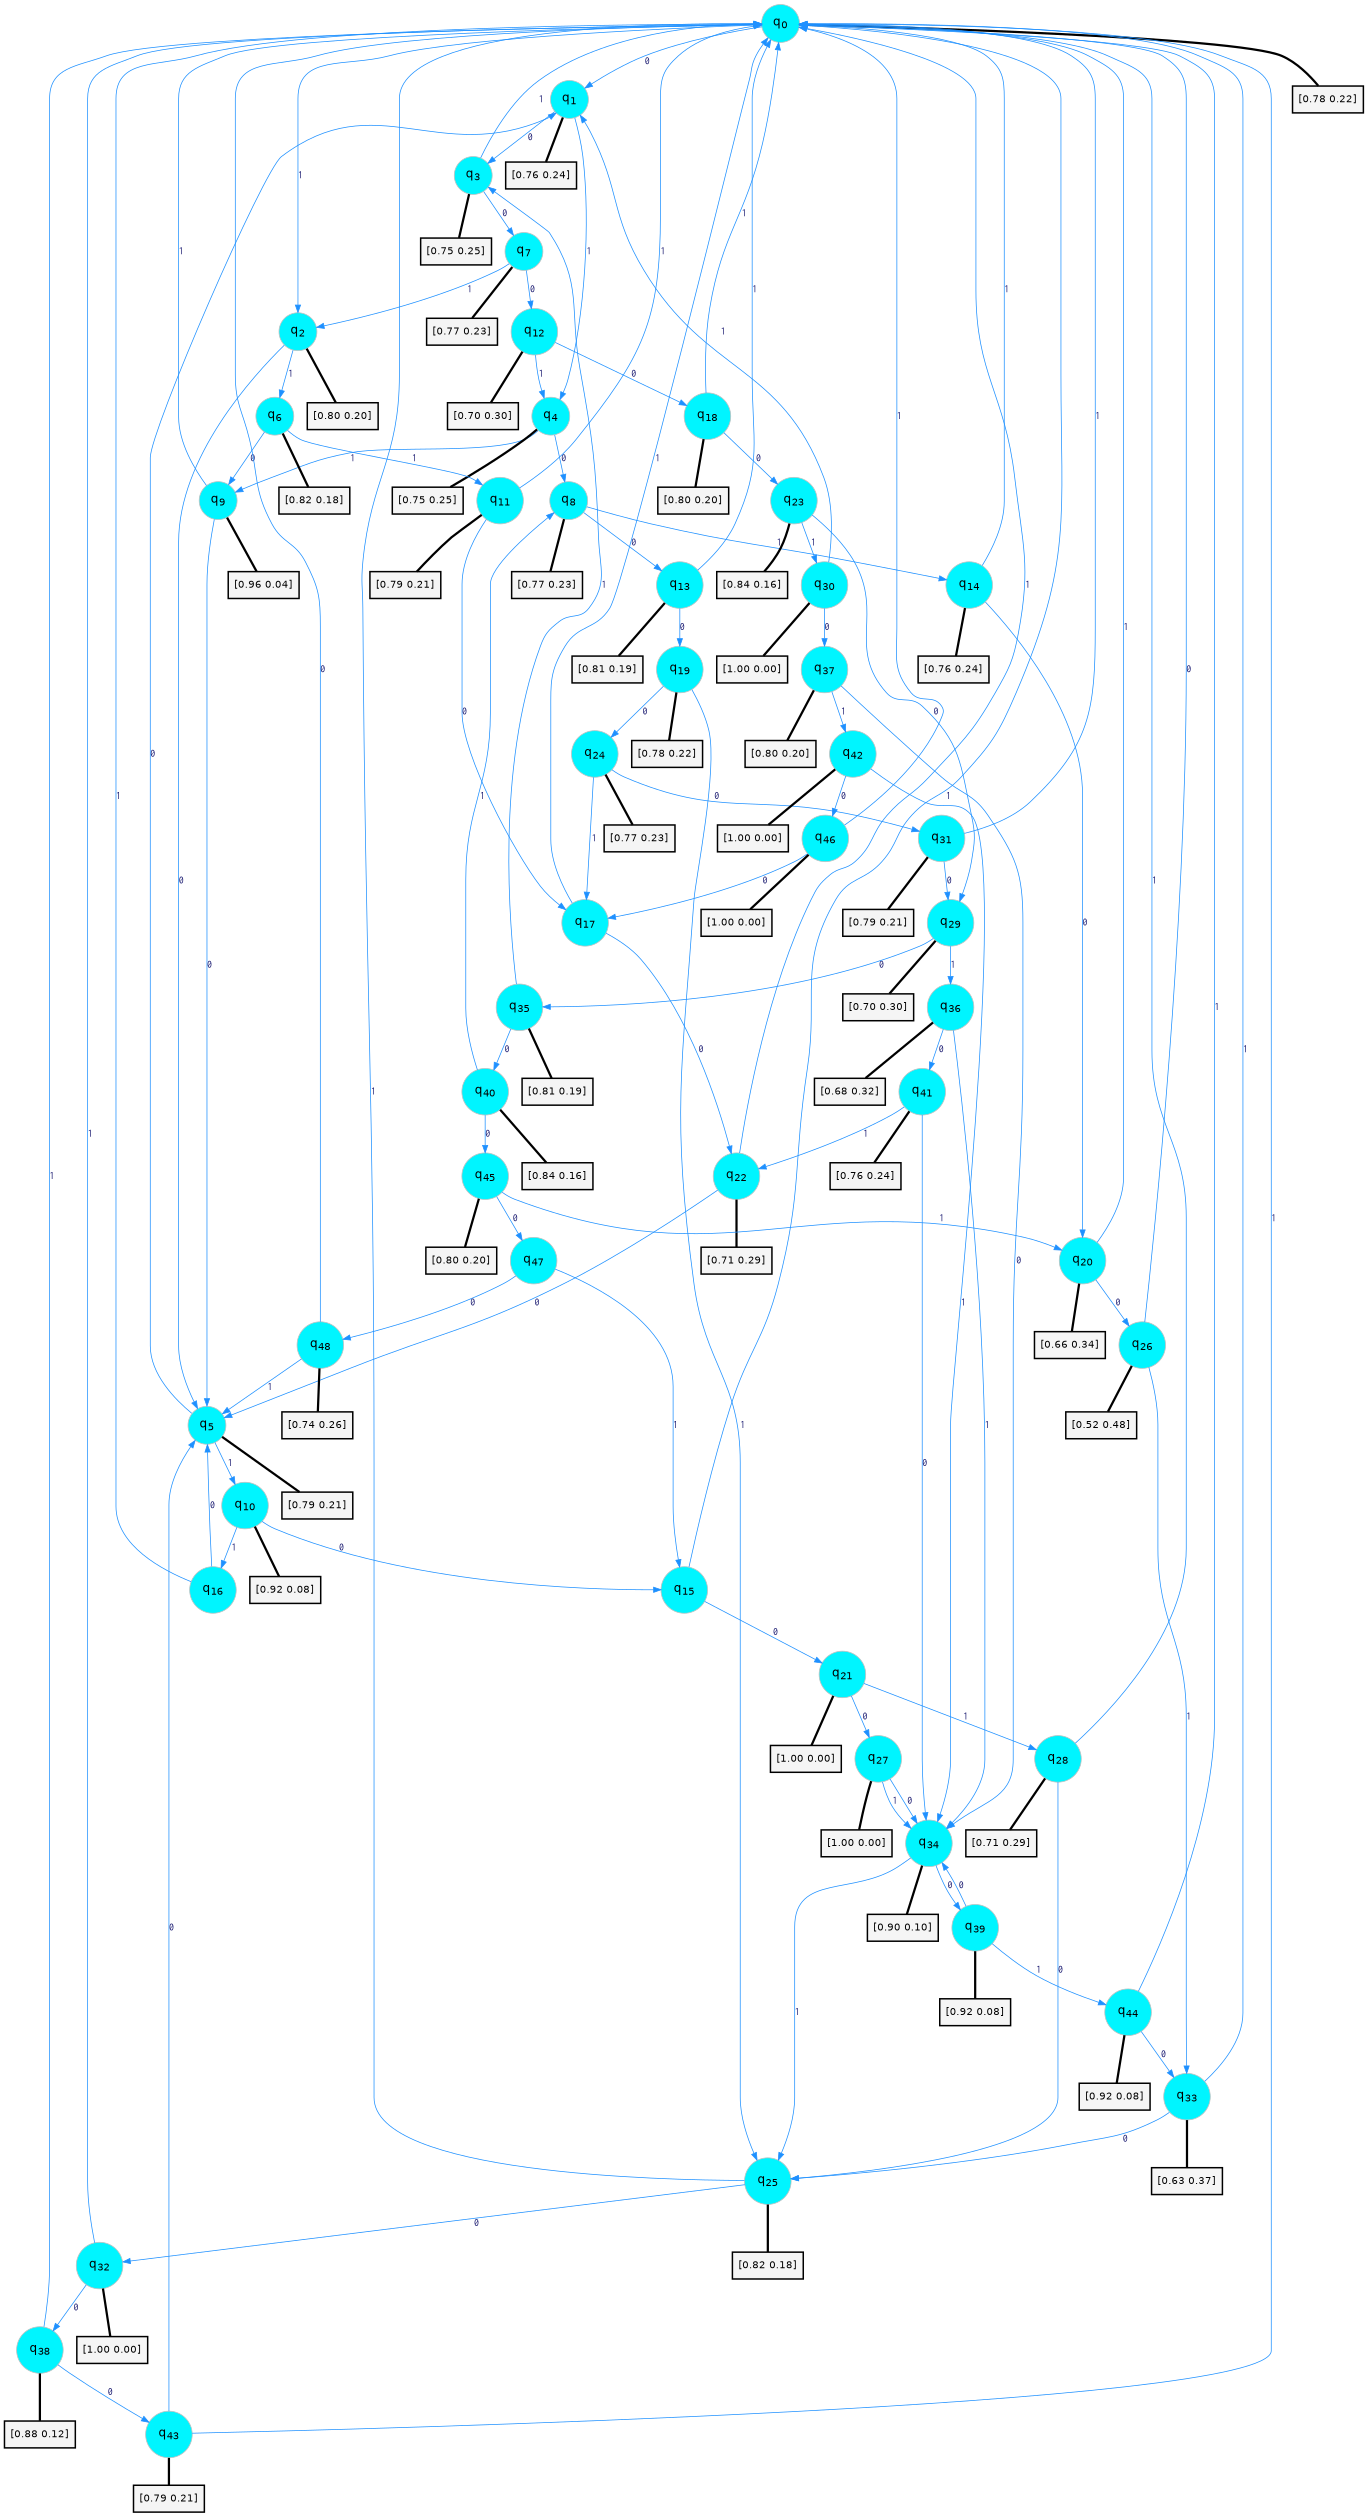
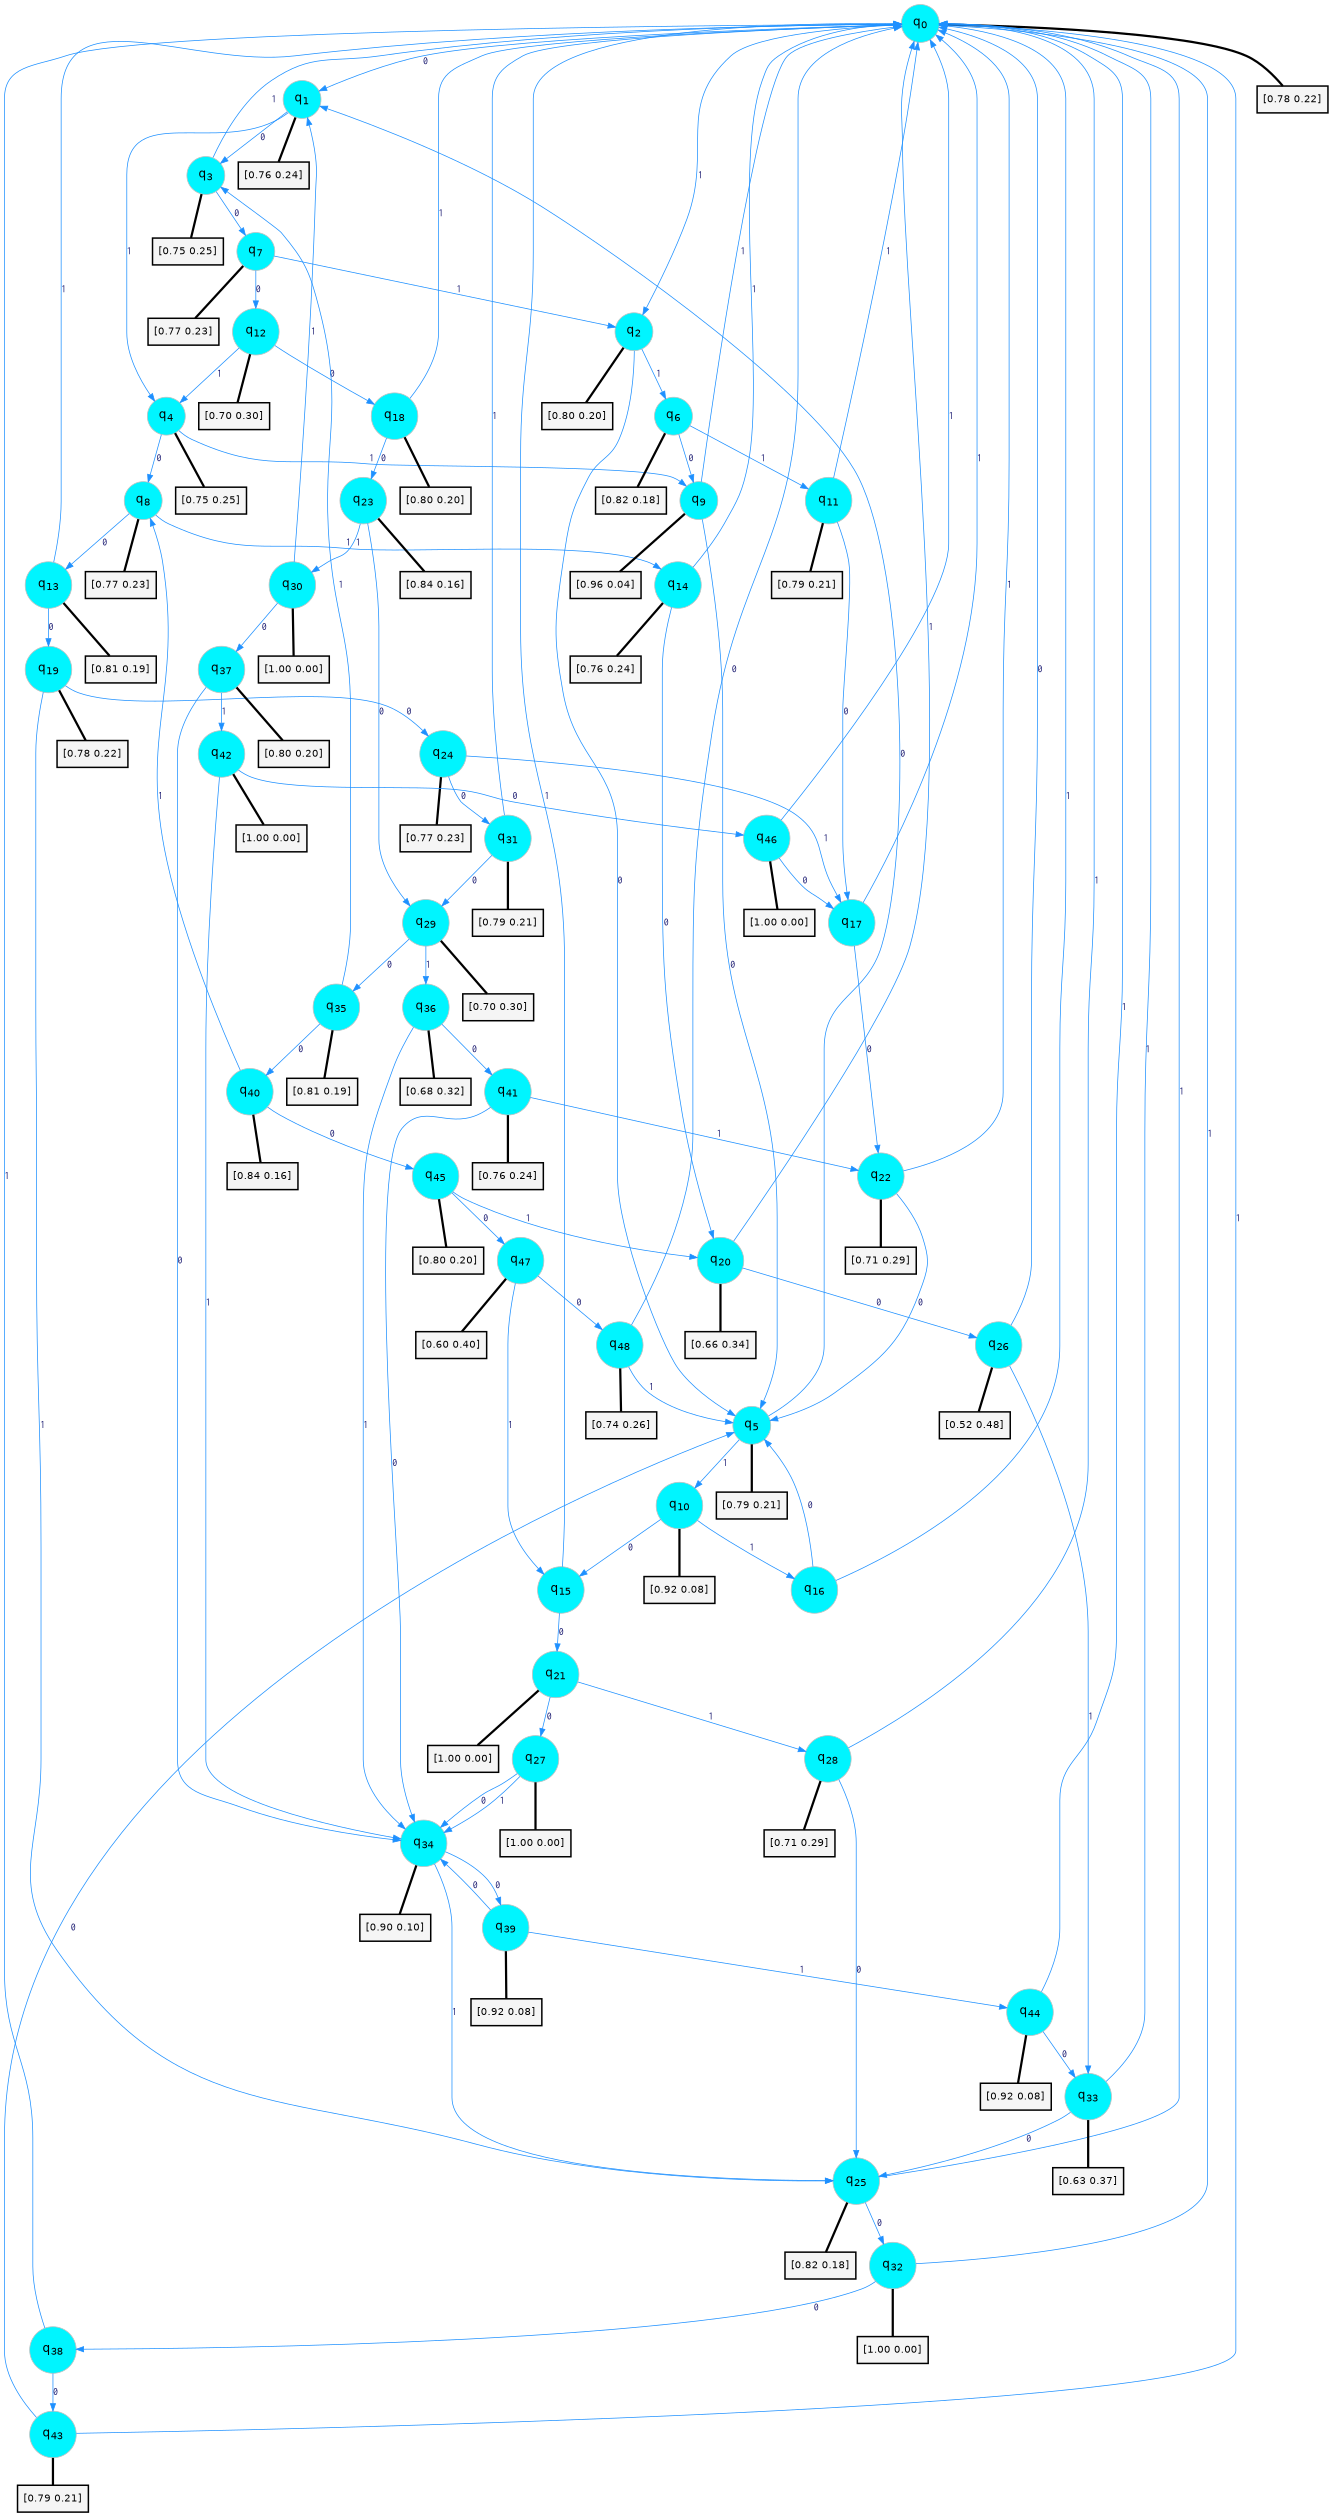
node "[0.60 0.40]": added
node "[0.88 0.12]": removed
